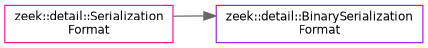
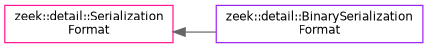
edge "zeek::detail::Serialization Format" -> "zeek::detail::BinarySerialization Format": reversed
